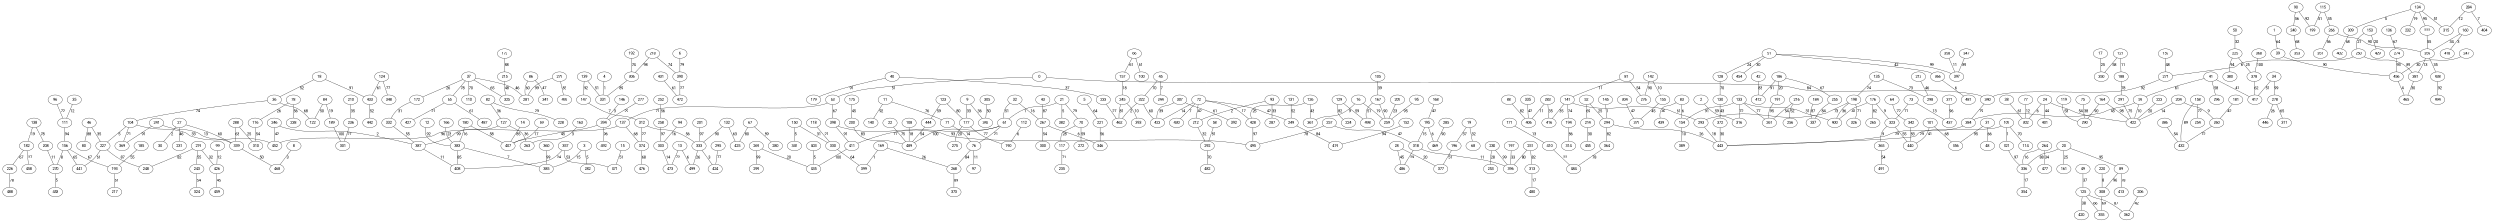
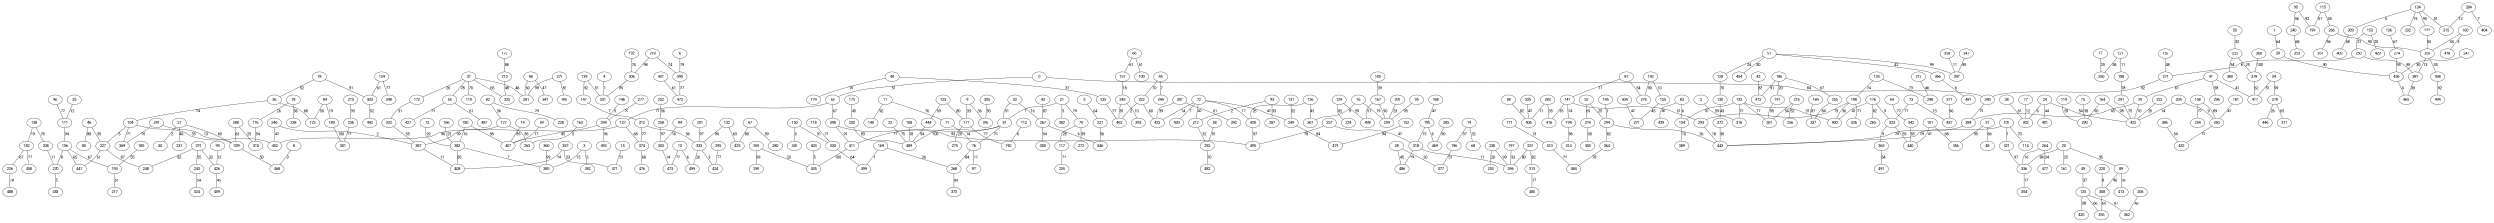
edge "158" -- "432": now "158" -- "260"
